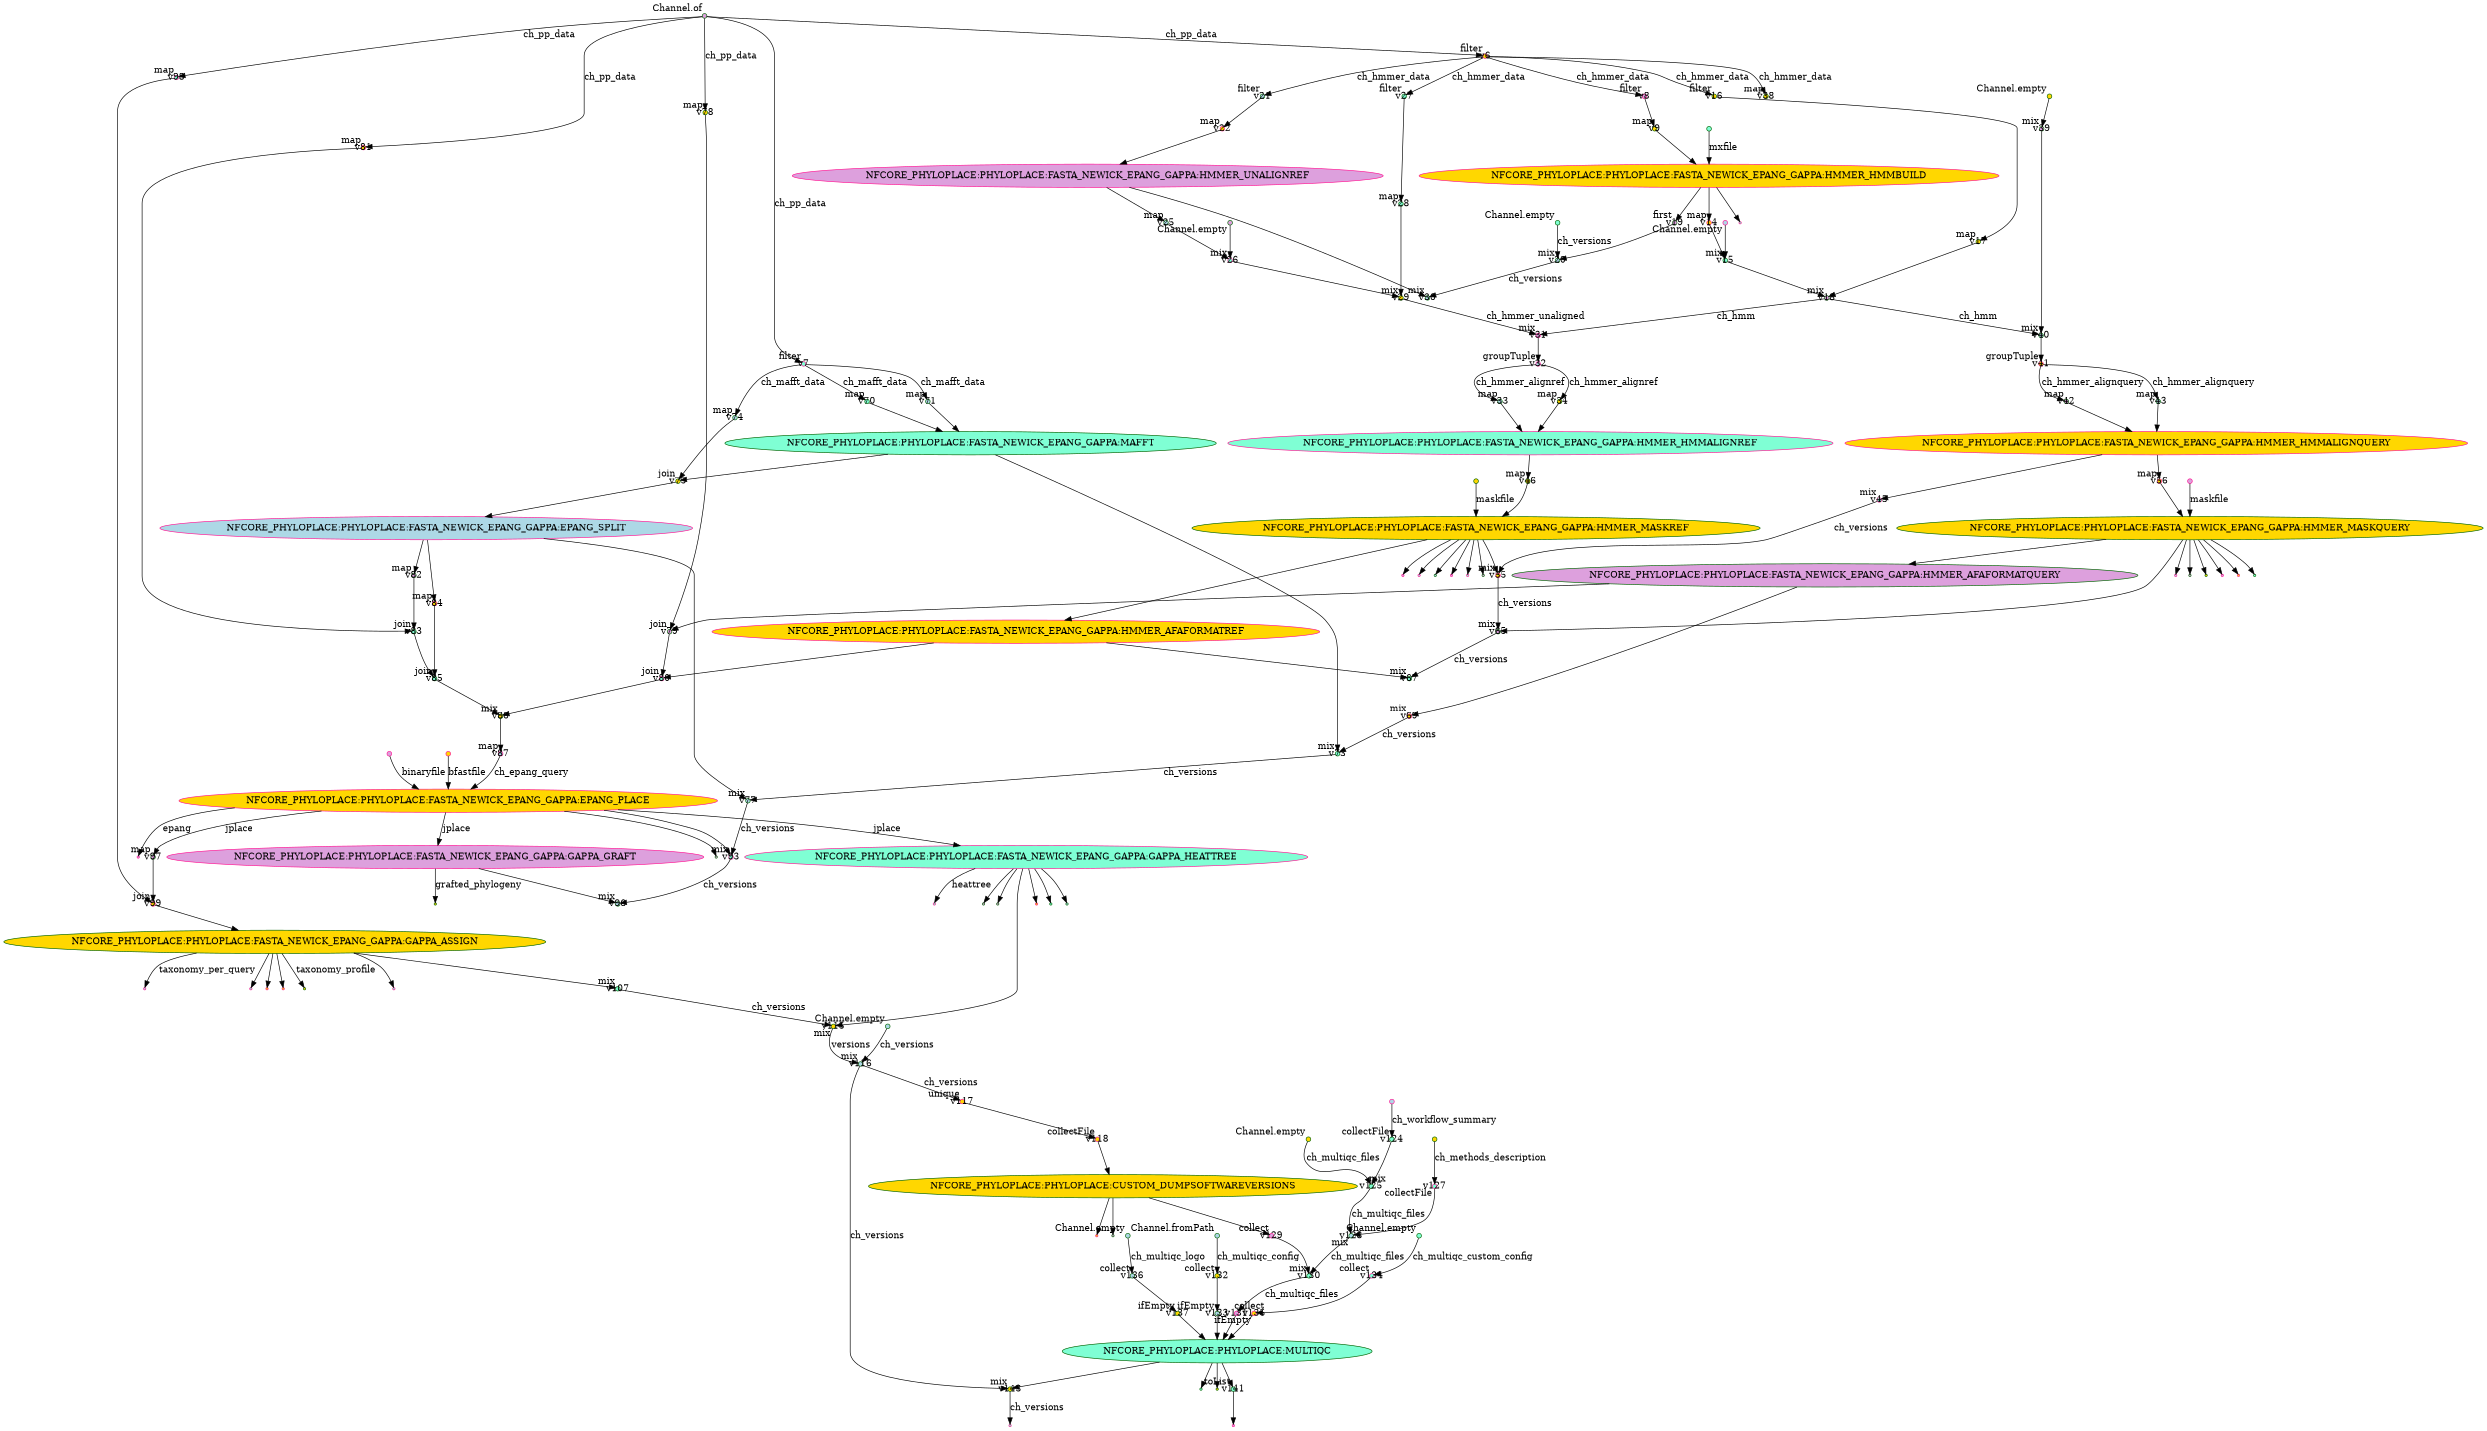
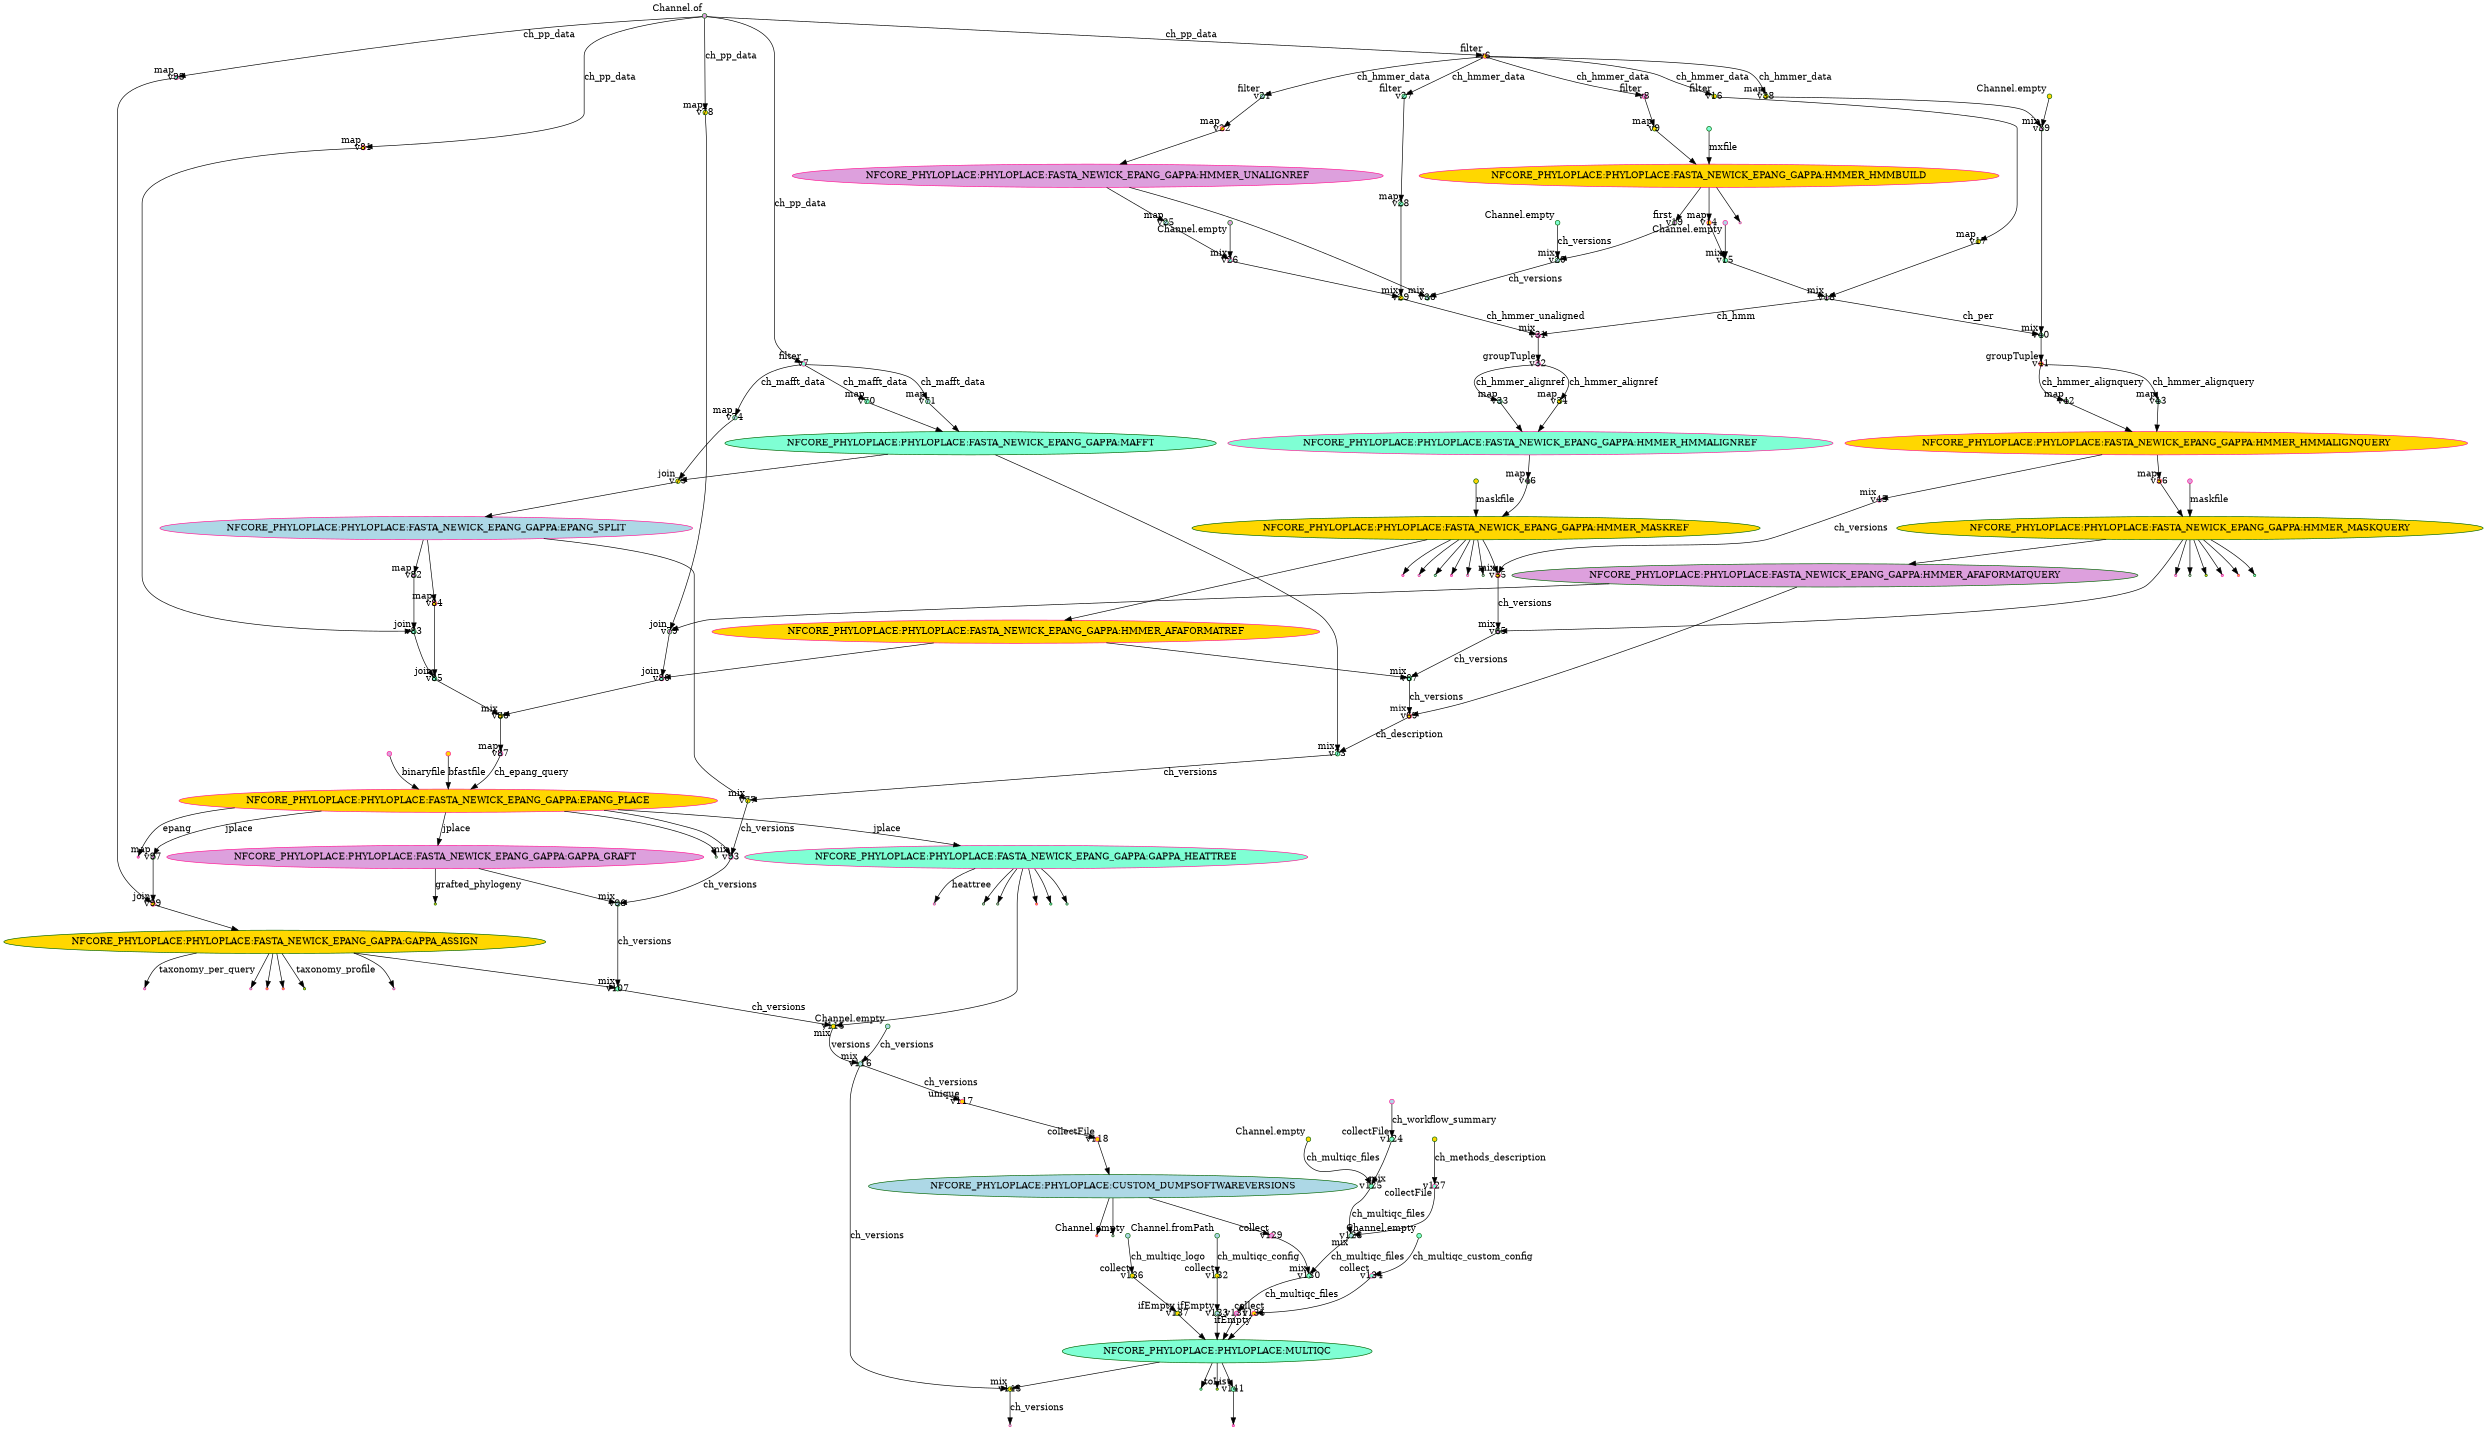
edge "v38 map" -> "v39 mix": added
edge "v18 mix" -> "v40 mix": label "ch_hmm" -> "ch_per"
node "v46 map": fillcolor gold -> plum
edge "v67 mix" -> "v69 mix": added, label "ch_versions"
edge "v69 mix" -> "v73 mix": label "ch_versions" -> "ch_description"
node "v77 mix": fillcolor lightblue -> gold
edge "v96 mix" -> "v107 mix": added, label "ch_versions"
node "NFCORE_PHYLOPLACE:PHYLOPLACE:CUSTOM_DUMPSOFTWAREVERSIONS": fillcolor gold -> lightblue
node "v136 collect": fillcolor lightblue -> gold
